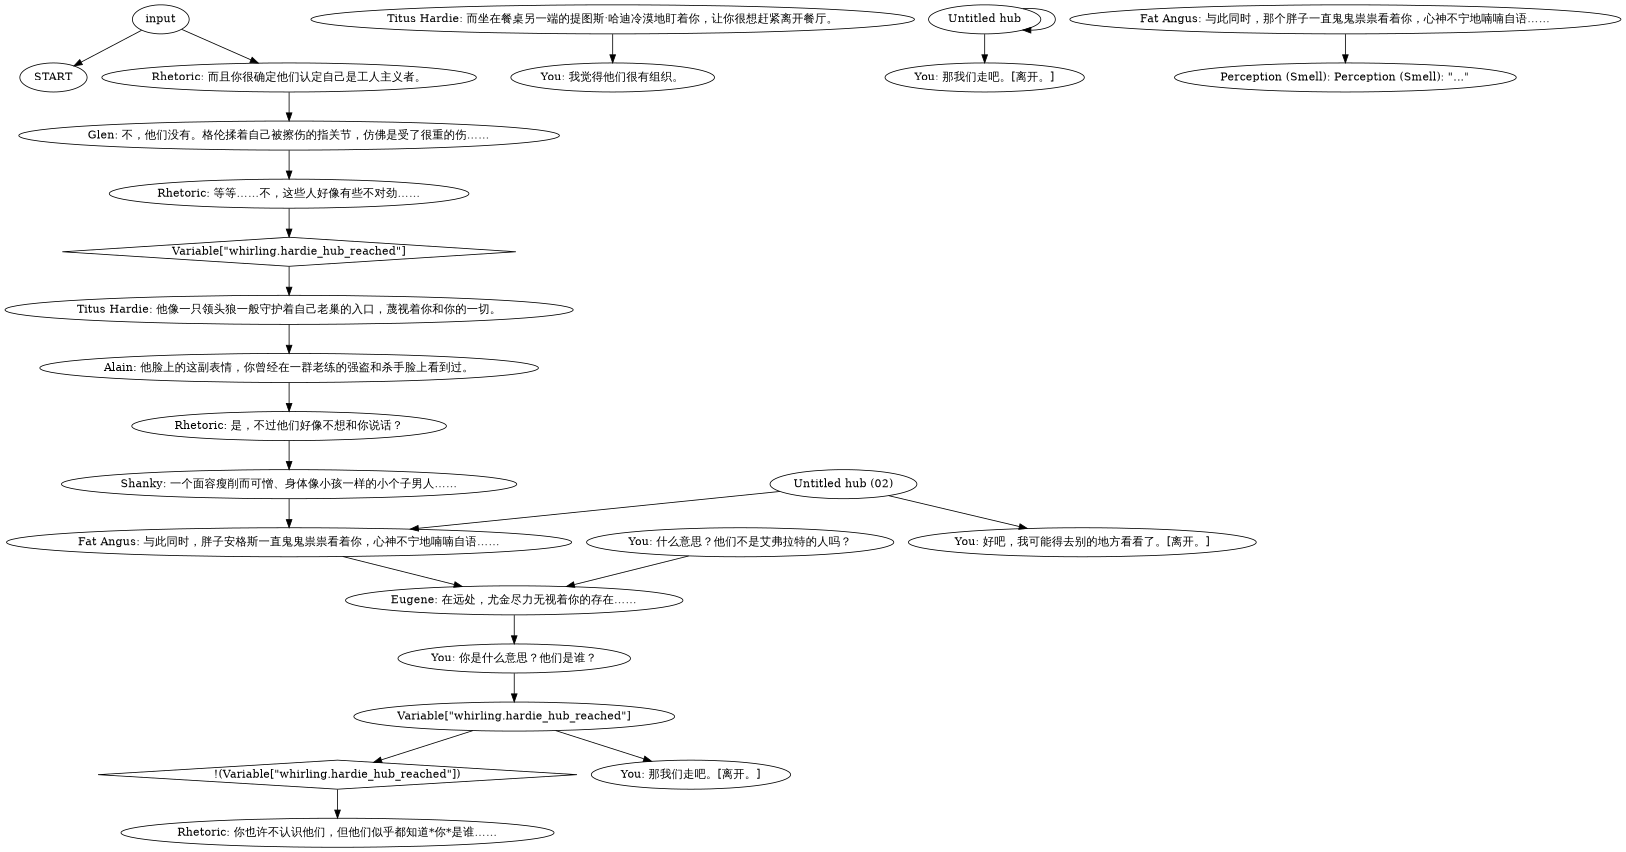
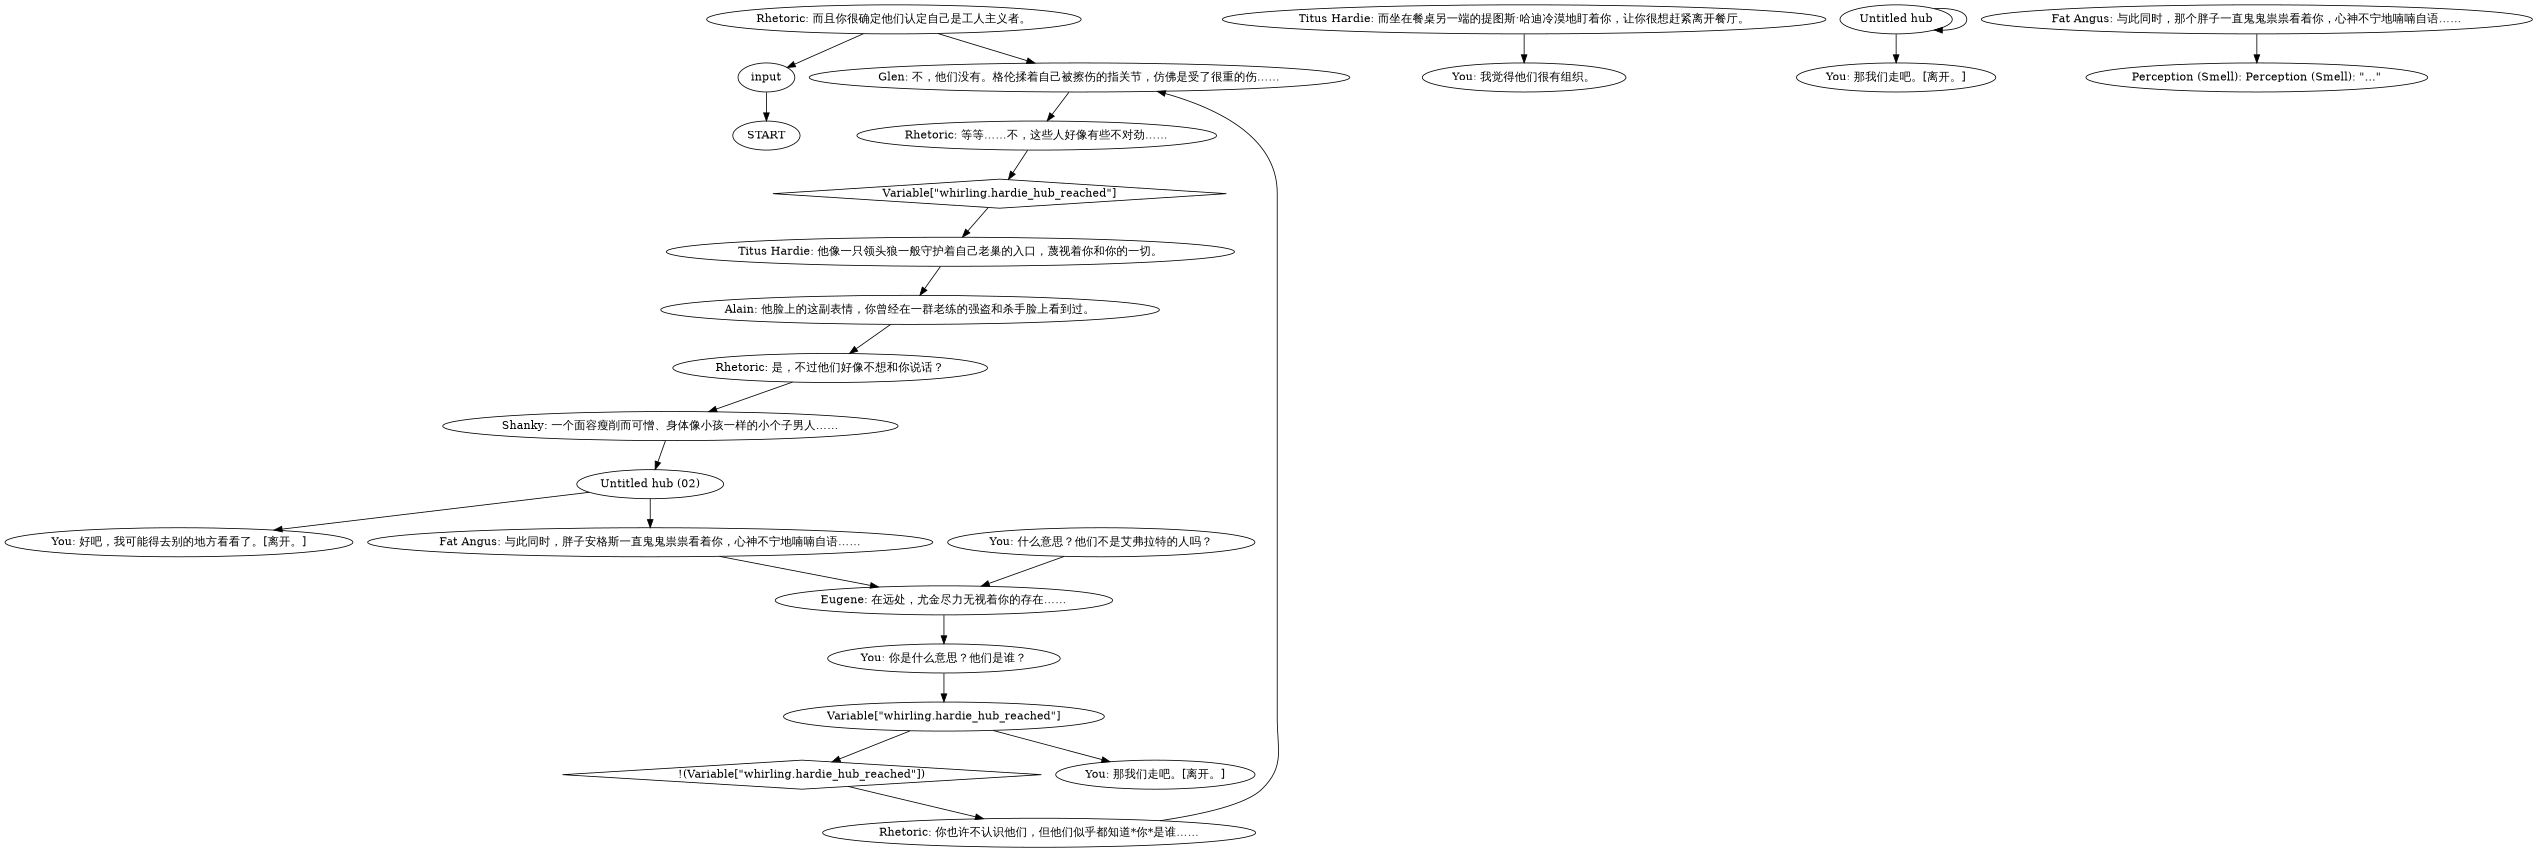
edge "input" -> "Rhetoric: 而且你很确定他们认定自己是工人主义者。": reversed
edge "Rhetoric: 你也许不认识他们，但他们似乎都知道*你*是谁……" -> "Glen: 不，他们没有。格伦揉着自己被擦伤的指关节，仿佛是受了很重的伤……": added
edge "Shanky: 一个面容瘦削而可憎、身体像小孩一样的小个子男人……" -> "Fat Angus: 与此同时，胖子安格斯一直鬼鬼祟祟看着你，心神不宁地喃喃自语……": now "Shanky: 一个面容瘦削而可憎、身体像小孩一样的小个子男人……" -> "Untitled hub (02)"
